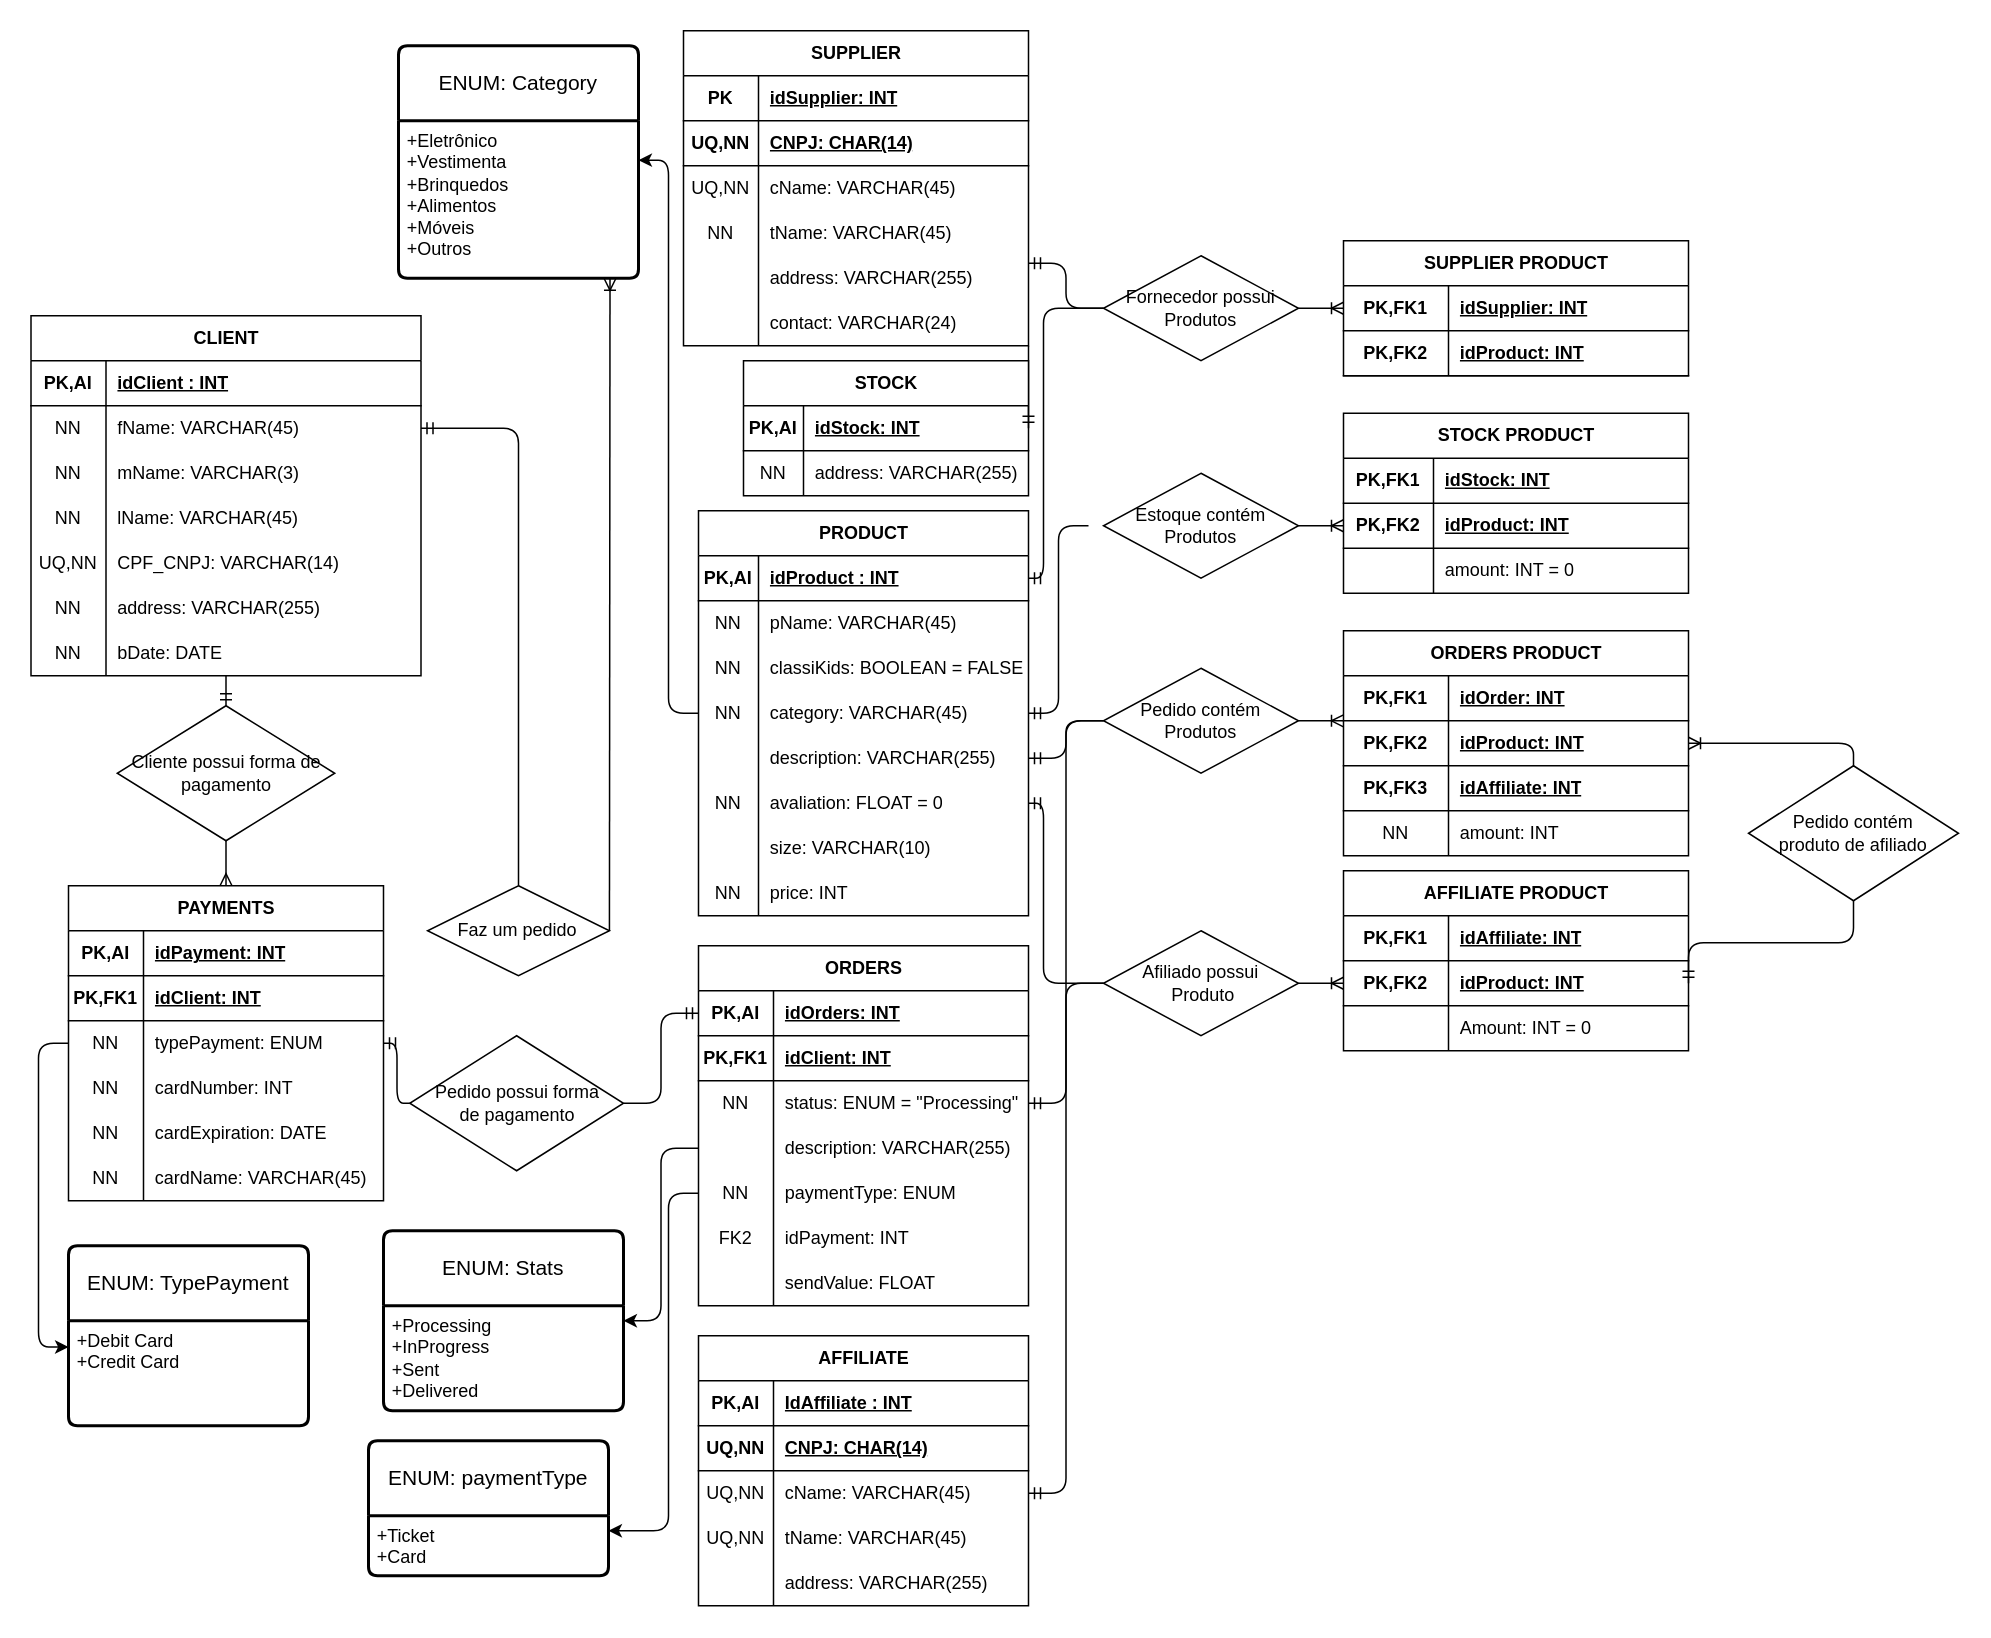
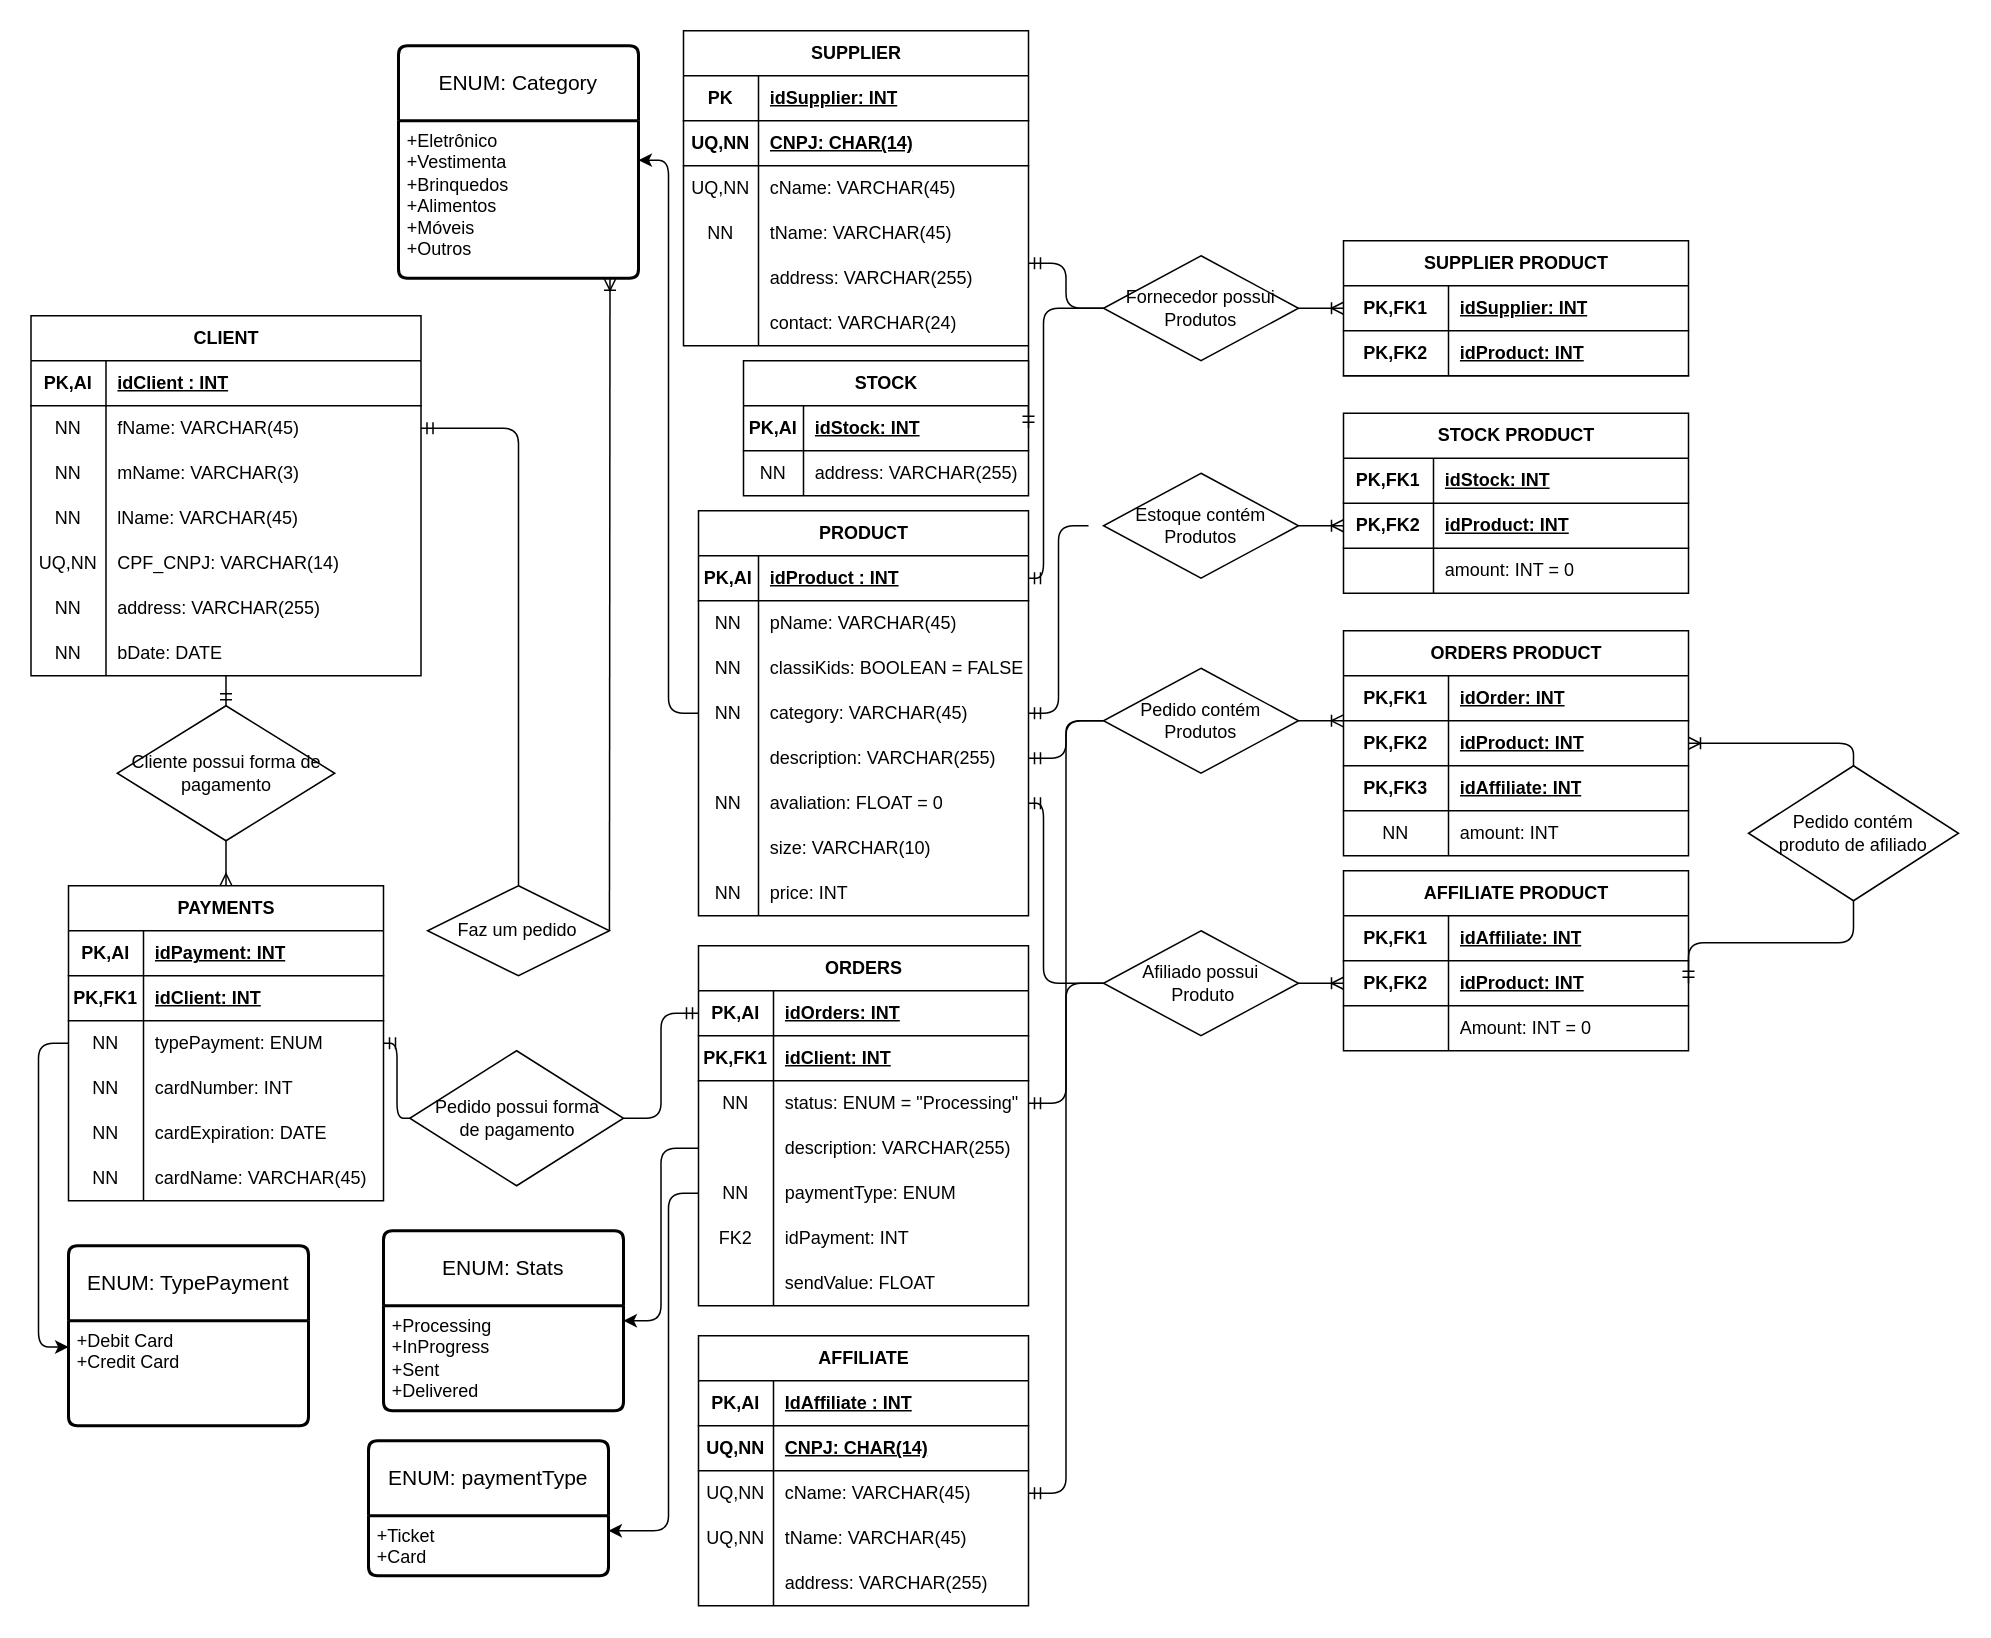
node "Pedido possui forma de pagamento": moved (516, 1103) -> (516, 1118)
